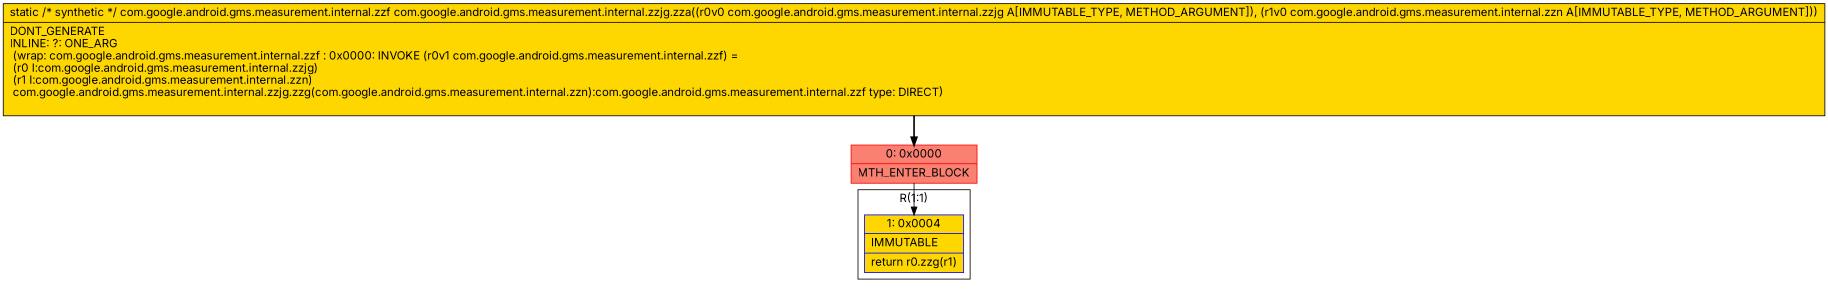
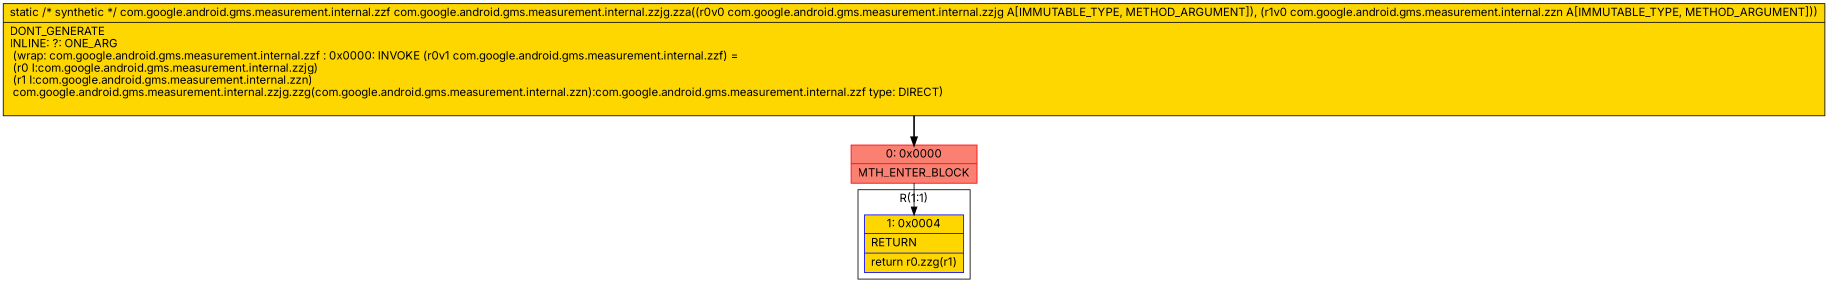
node "1: 0x0004": text "IMMUTABLE" -> "RETURN"
